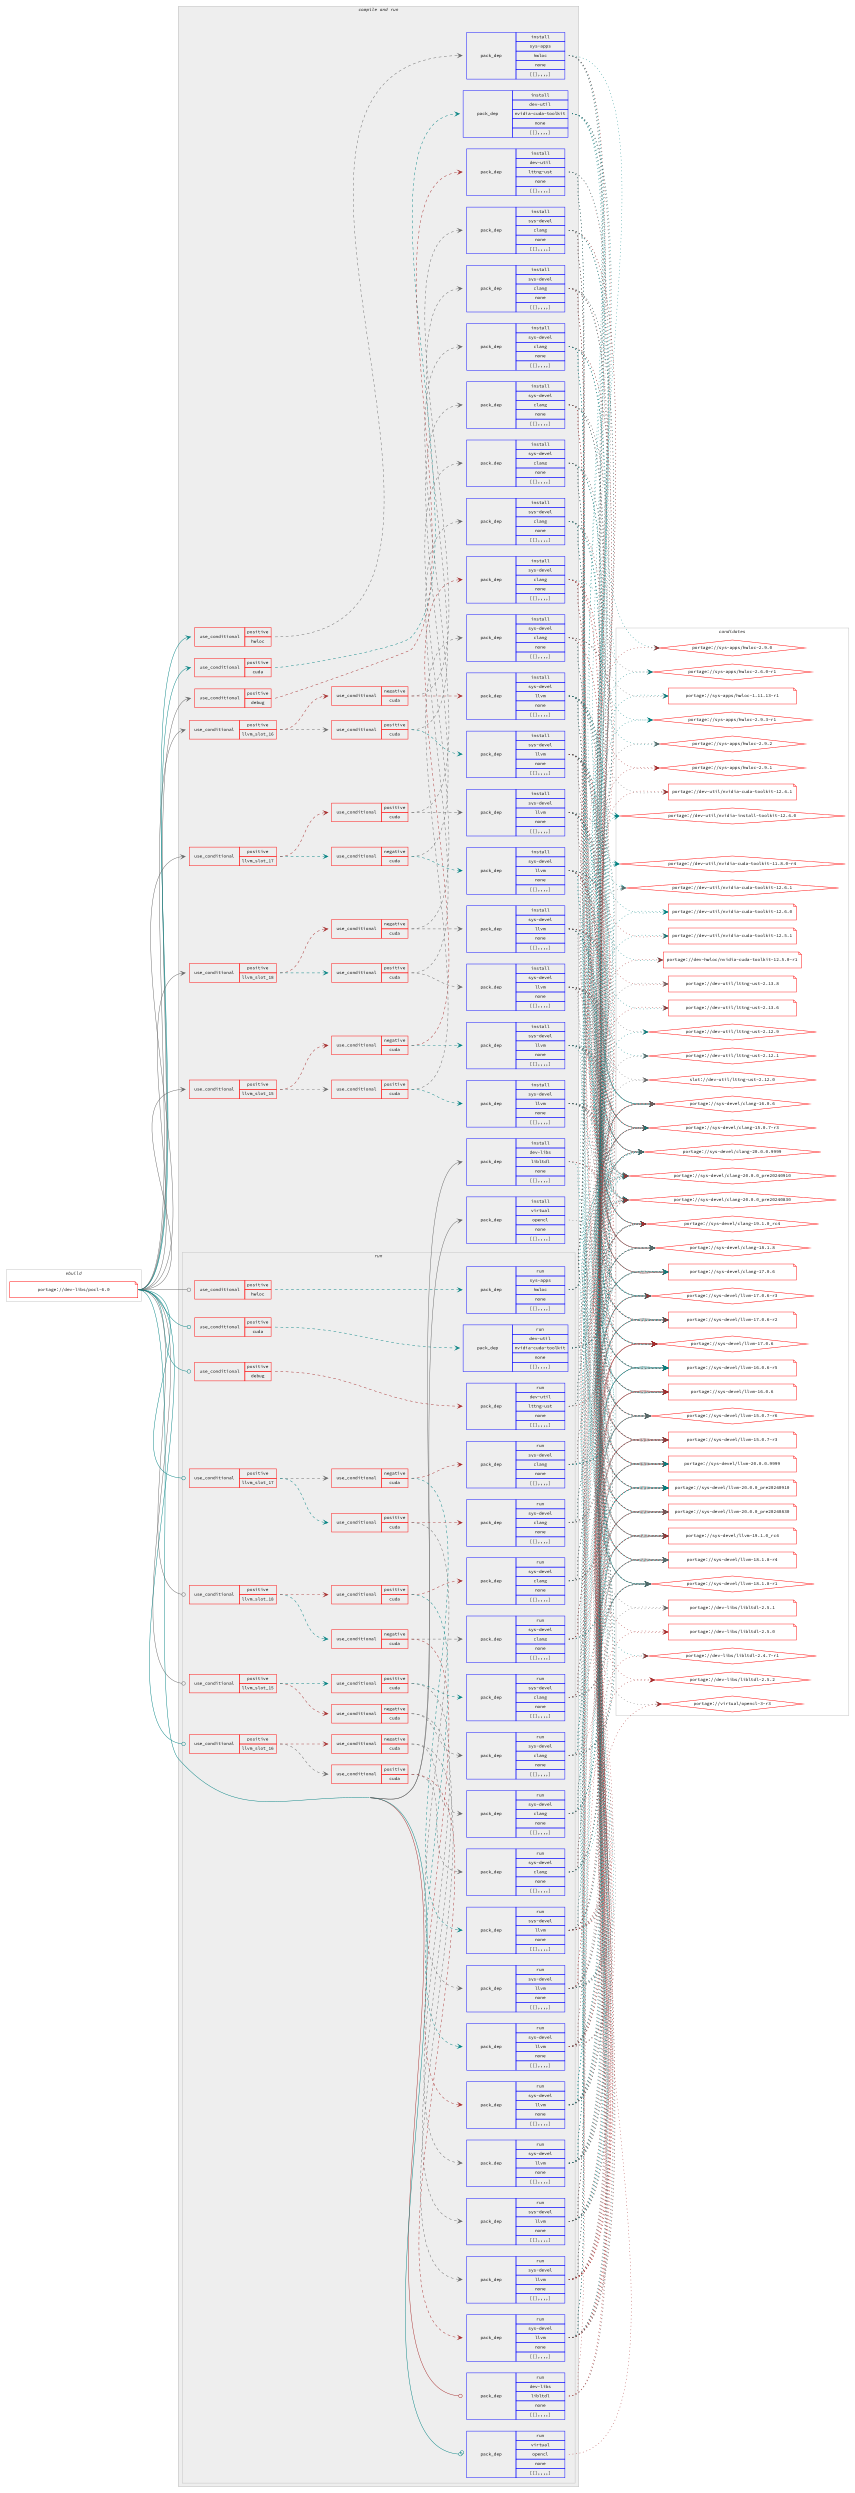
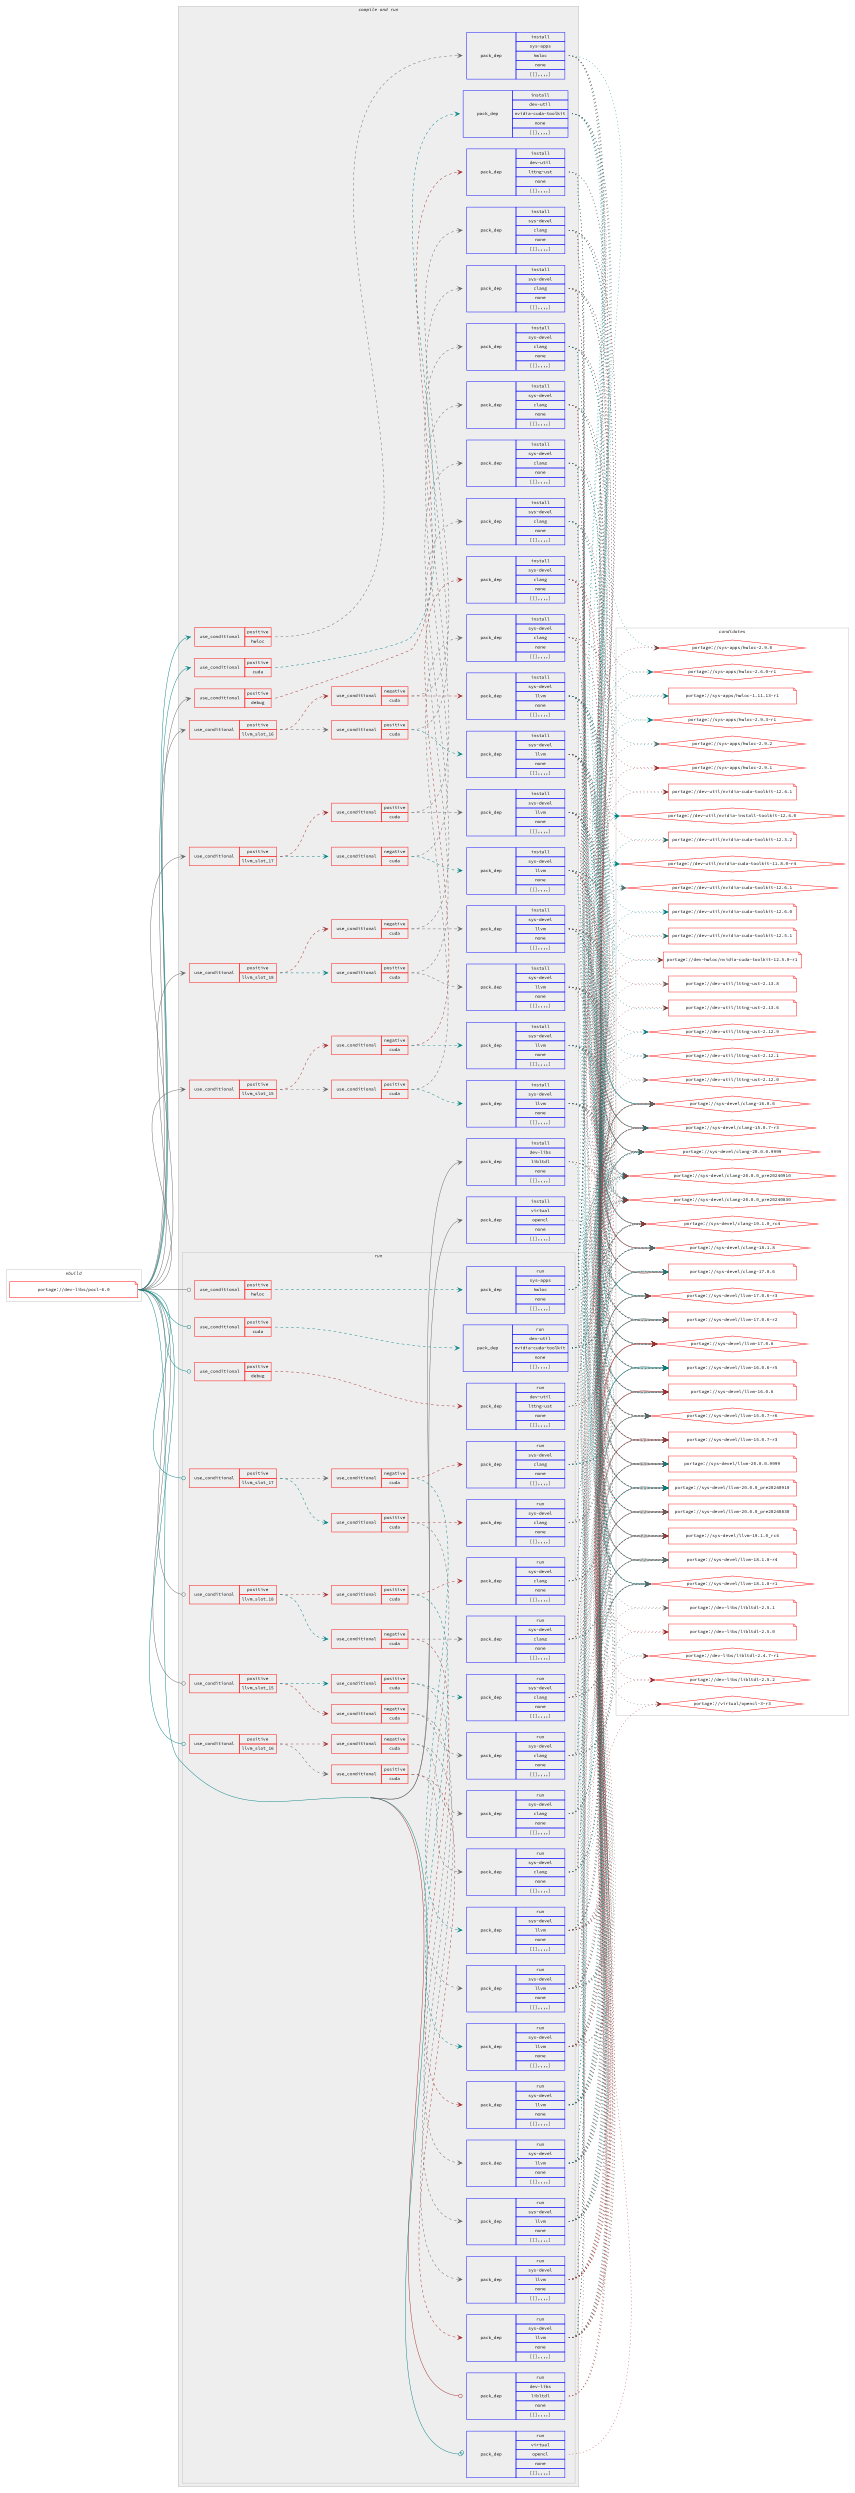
node "portage://dev-util/nvidia-cuda-toolkit-12.3.2": added
node "slot://dev-util/lttng-ust-2.12.0": label "slot://dev-util/lttng-ust-2.12.0" -> "portage://dev-util/lttng-ust-2.12.0"
